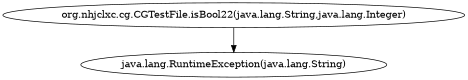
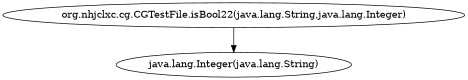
node "java.lang.RuntimeException(java.lang.String)": label "java.lang.RuntimeException(java.lang.String)" -> "java.lang.Integer(java.lang.String)"
